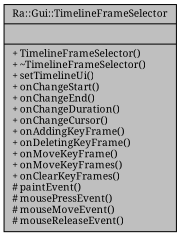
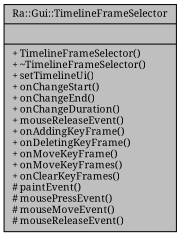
node "Ra::Gui::TimelineFrameSelector": text "+ onChangeCursor()" -> "+ mouseReleaseEvent()"
